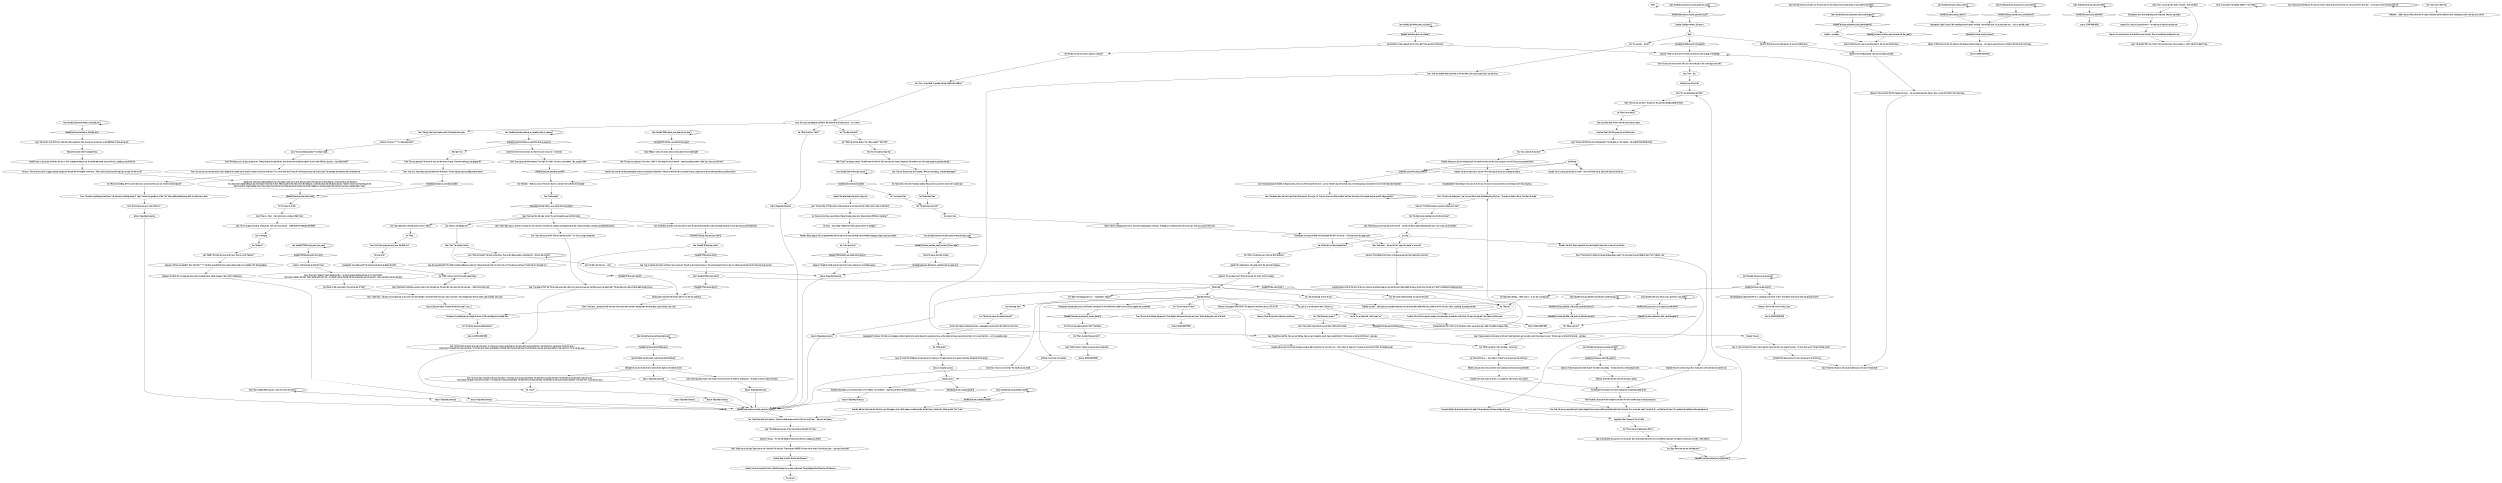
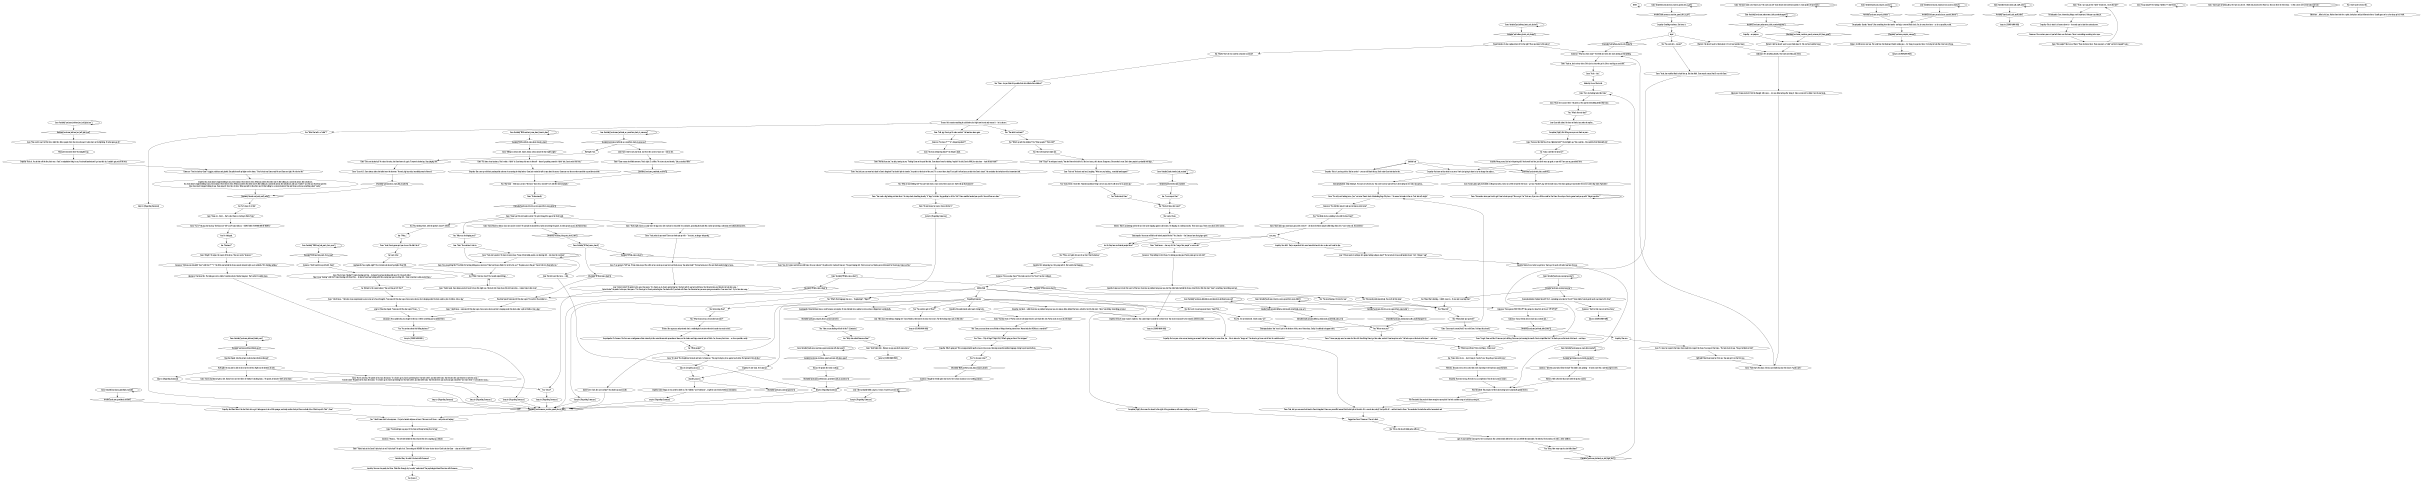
edge "Regarding Cunoesse" -> "Empathy: She understands what you're trying to do.": added
